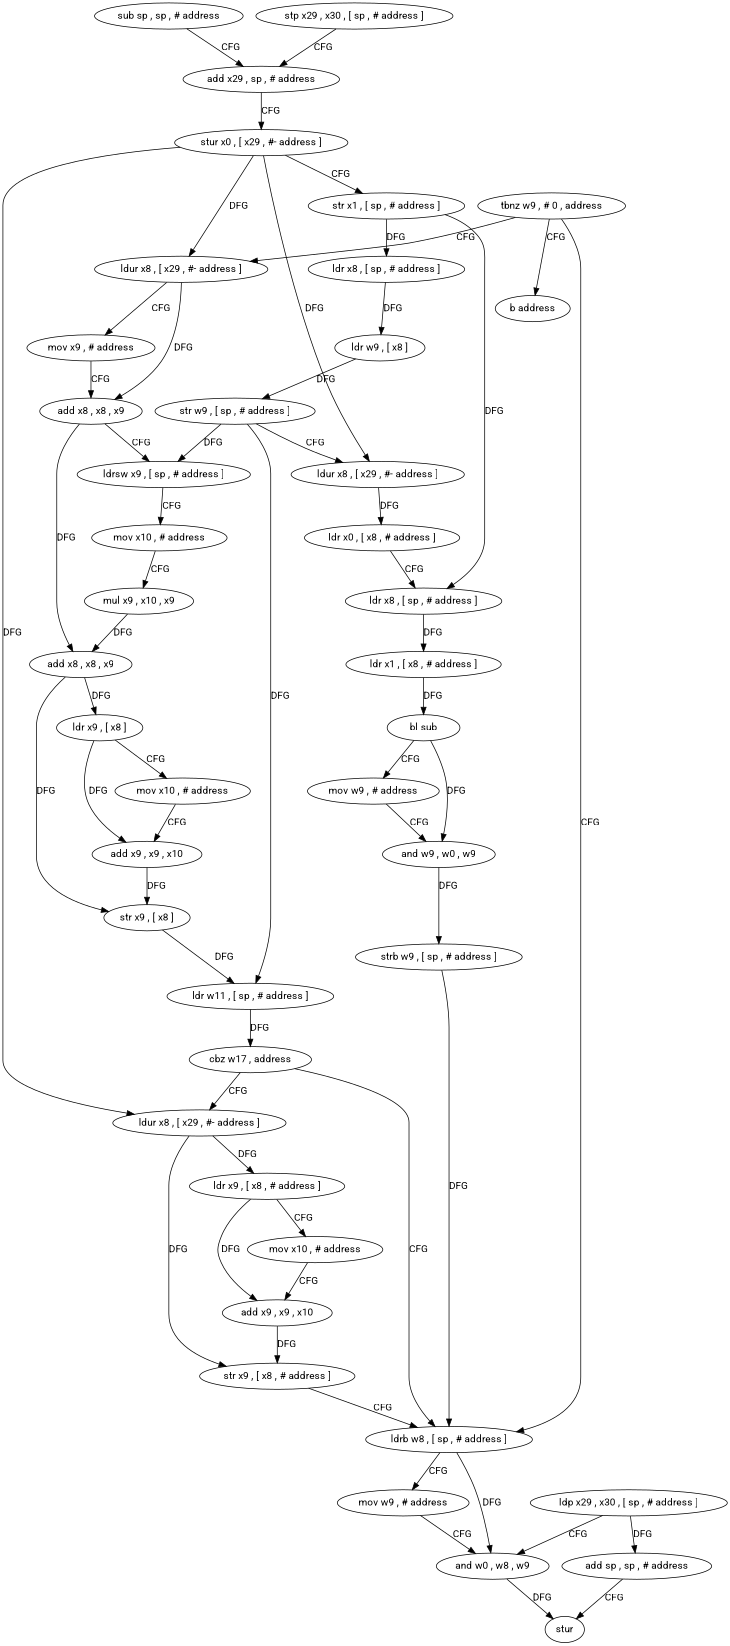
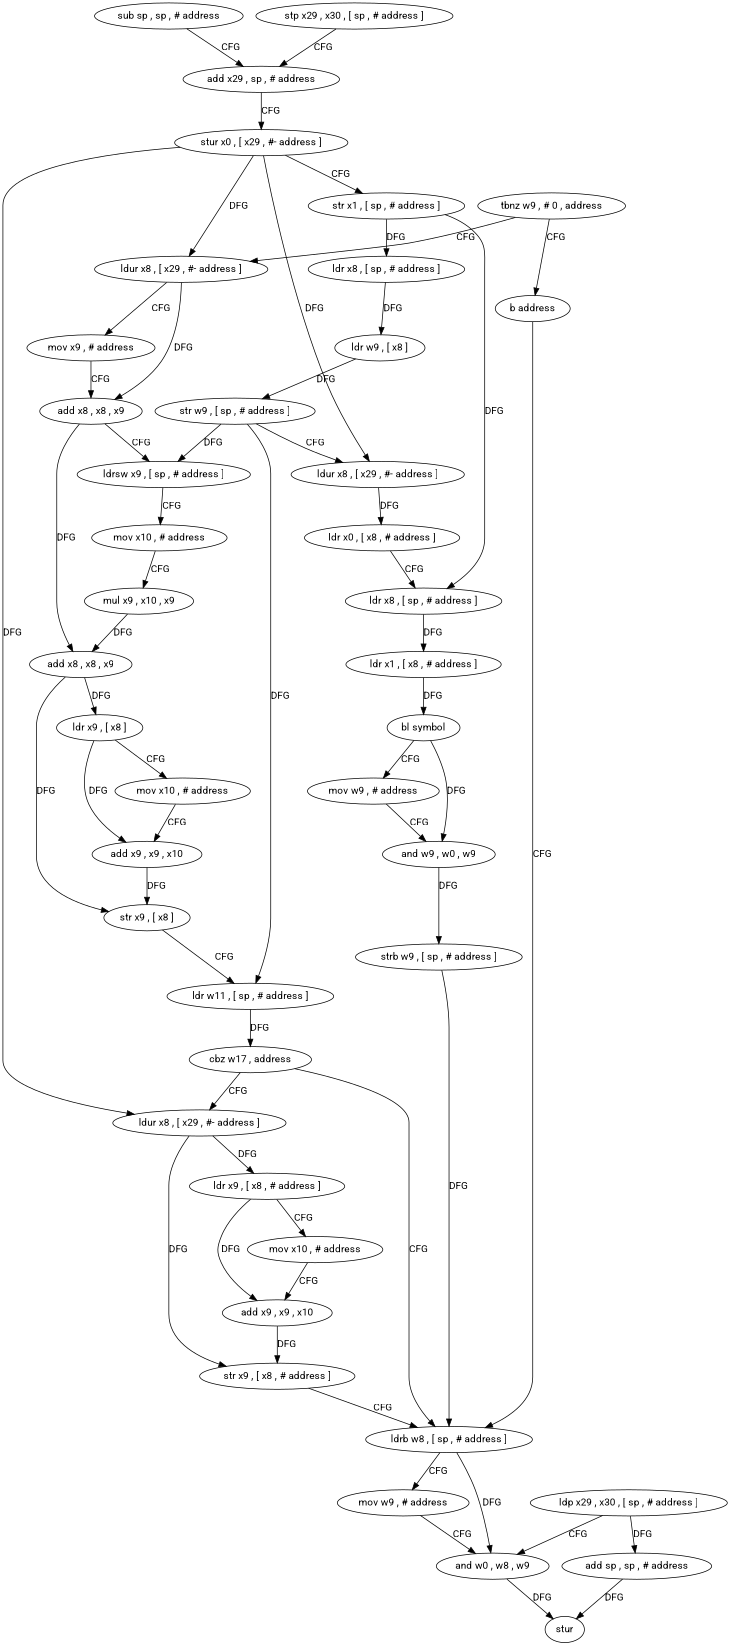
node "bl sub": label "bl sub" -> "bl symbol"
edge "tbnz w9 , # 0 , address" -> "ldrb w8 , [ sp , # address ]": now "b address" -> "ldrb w8 , [ sp , # address ]"
edge "str x9 , [ x8 ]" -> "ldr w11 , [ sp , # address ]": label "DFG" -> "CFG"
edge "add sp , sp , # address" -> "stur": label "CFG" -> "DFG"
